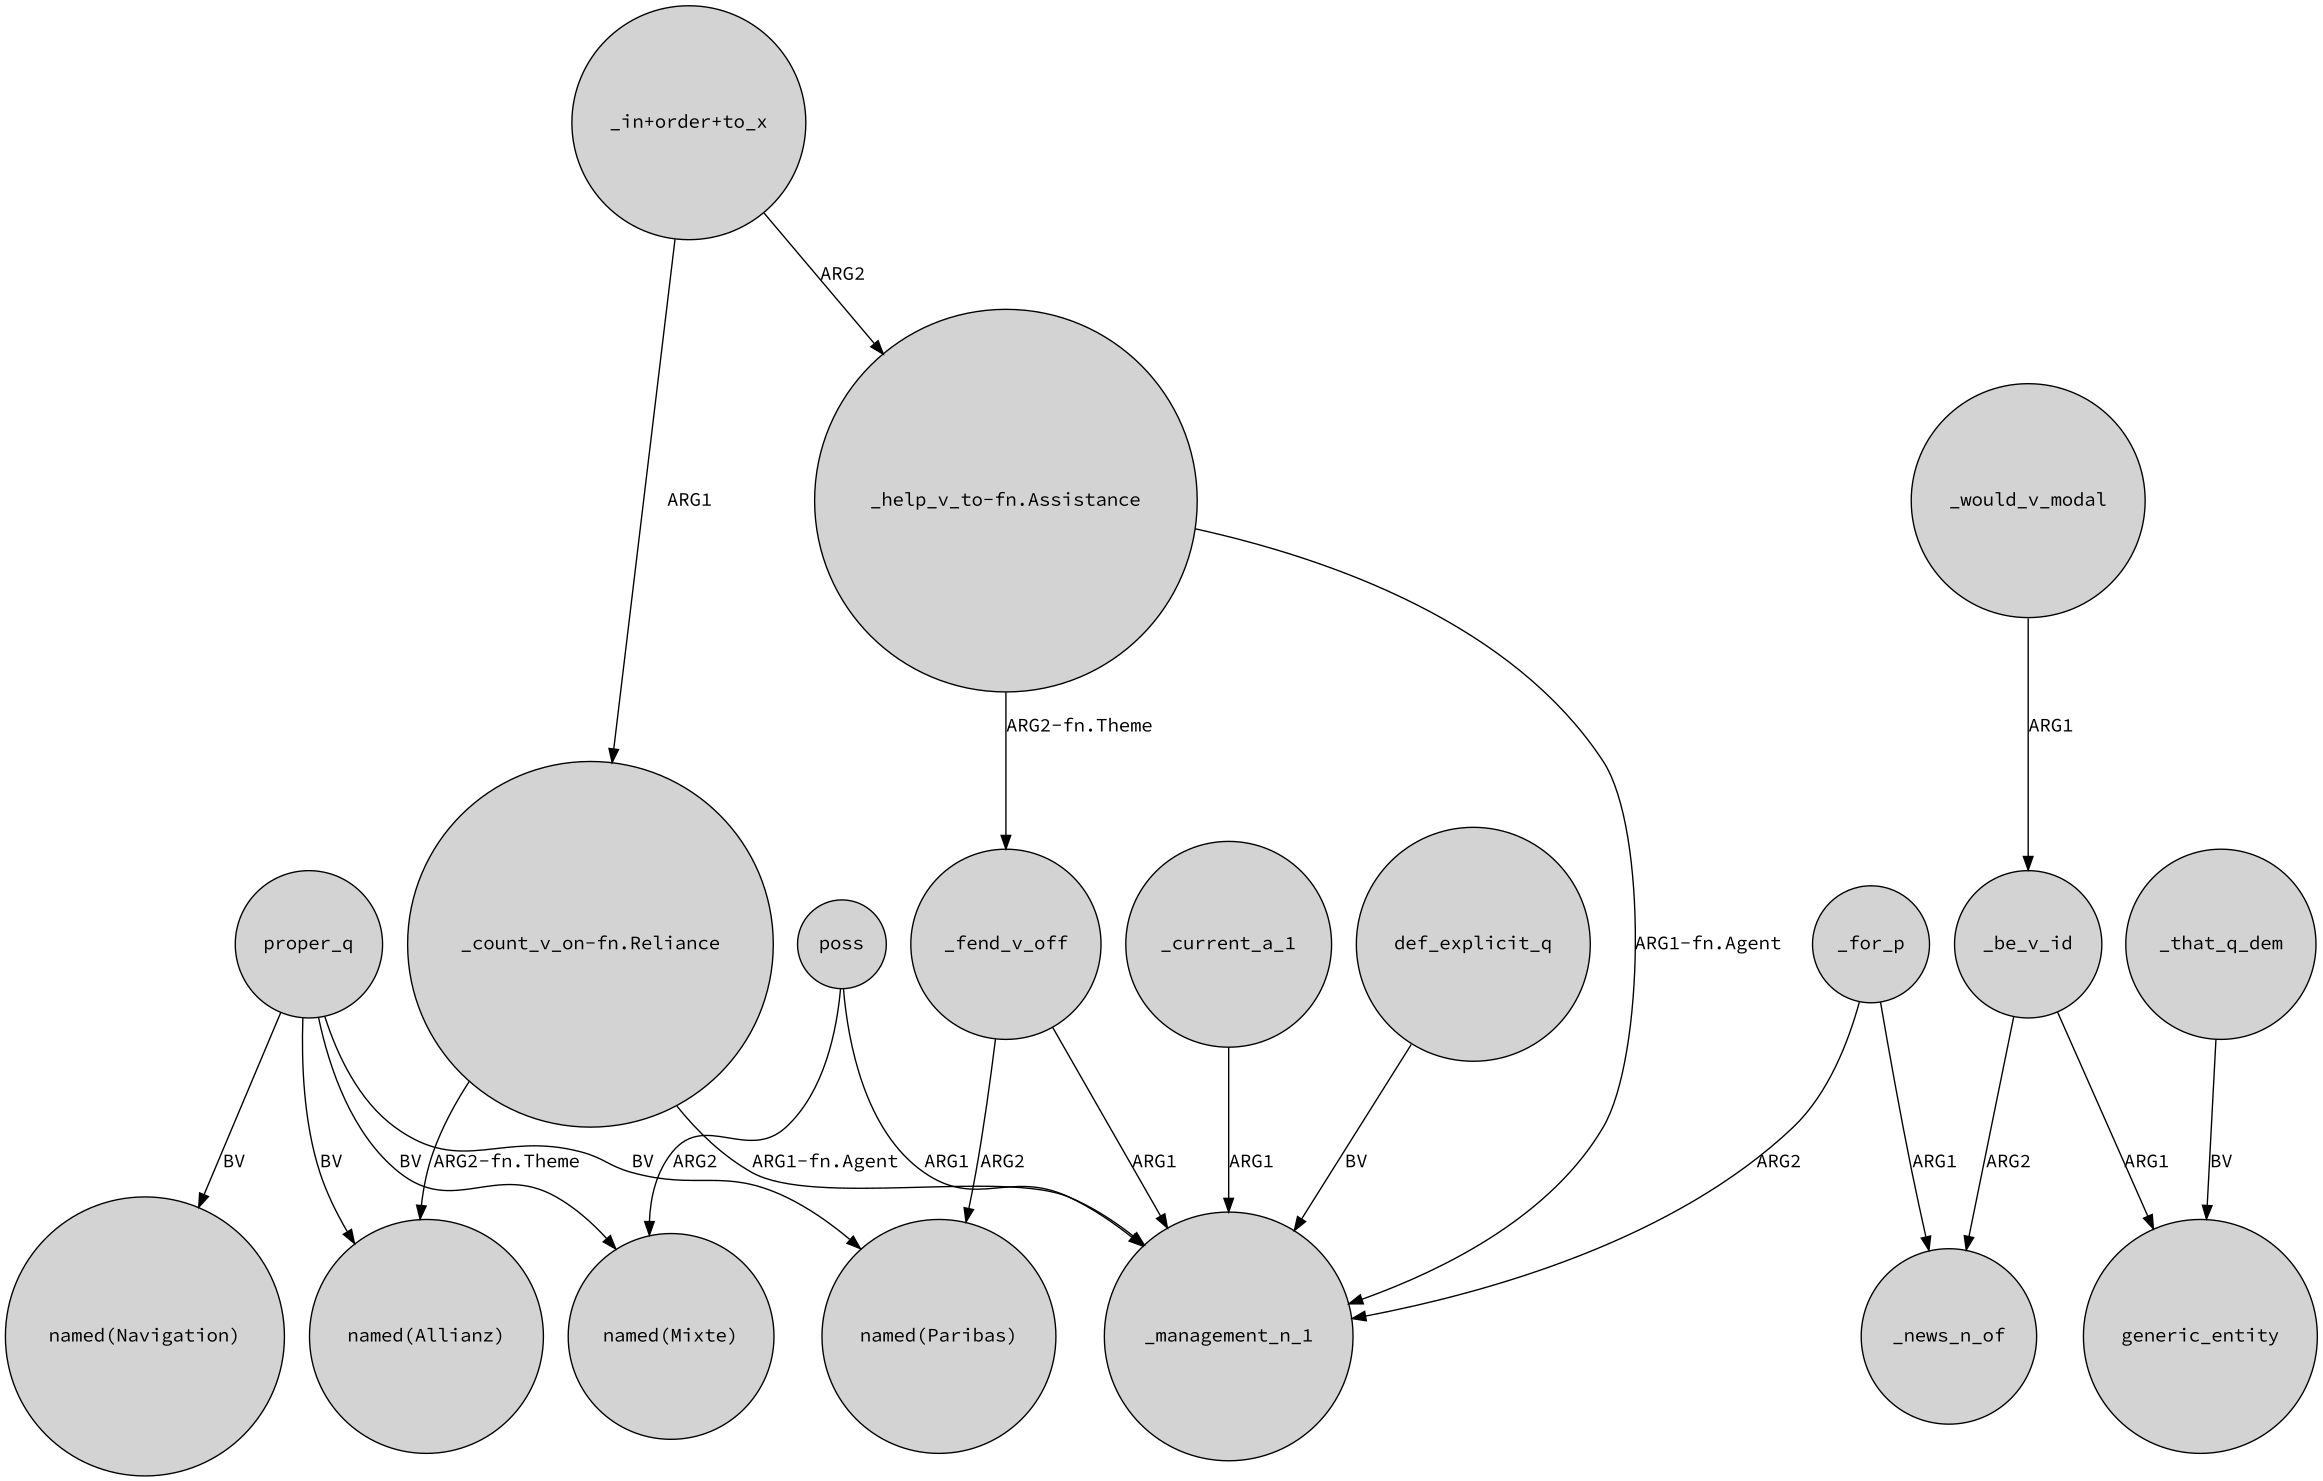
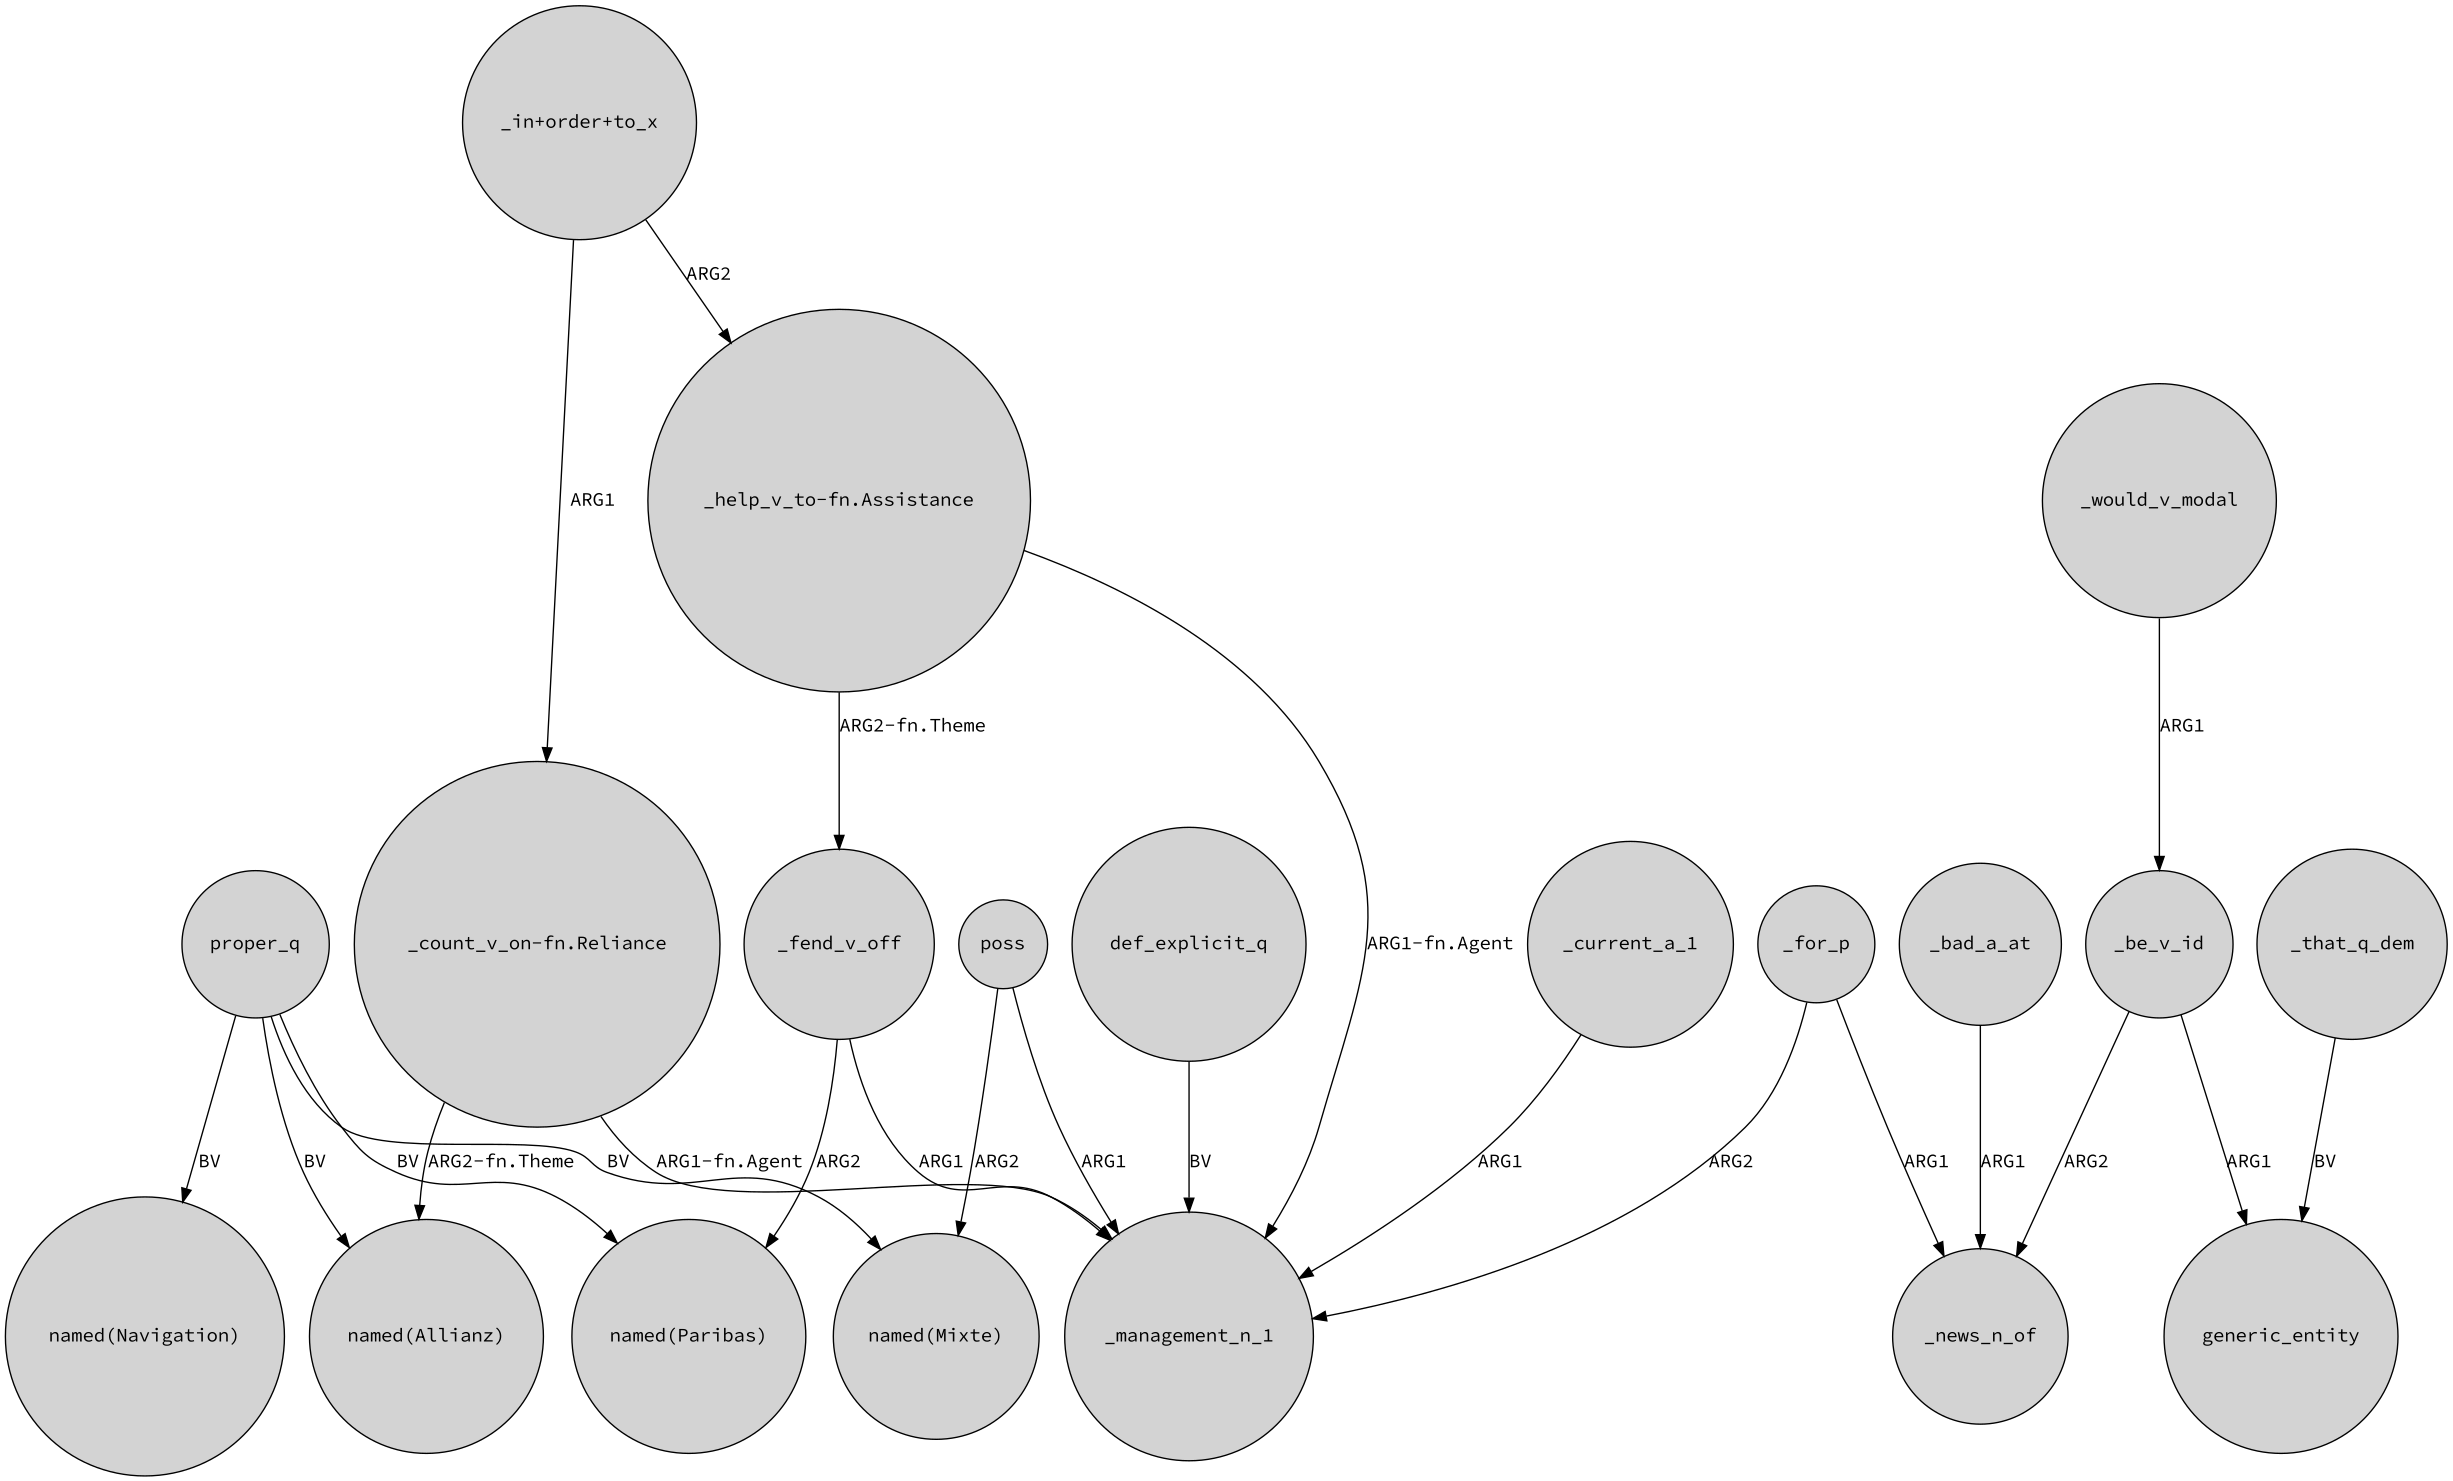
node "_bad_a_at": added
